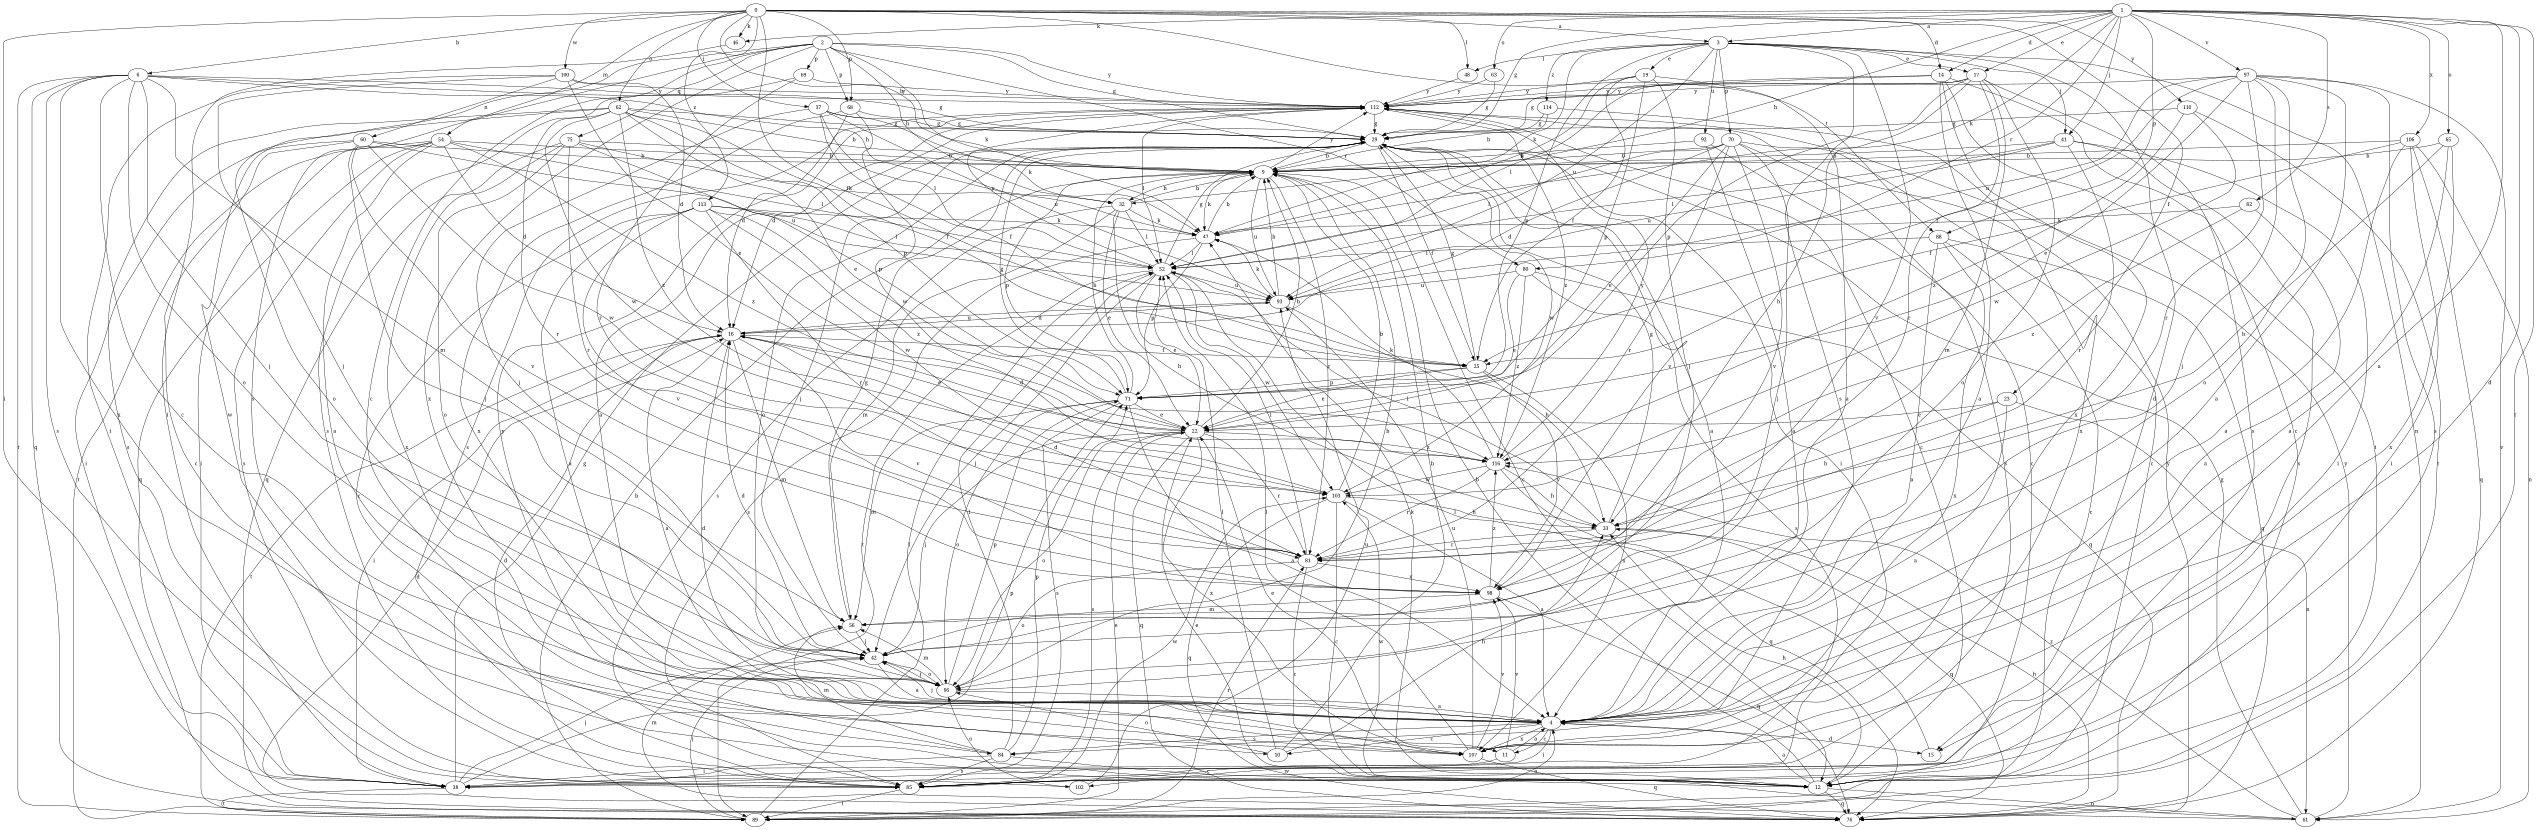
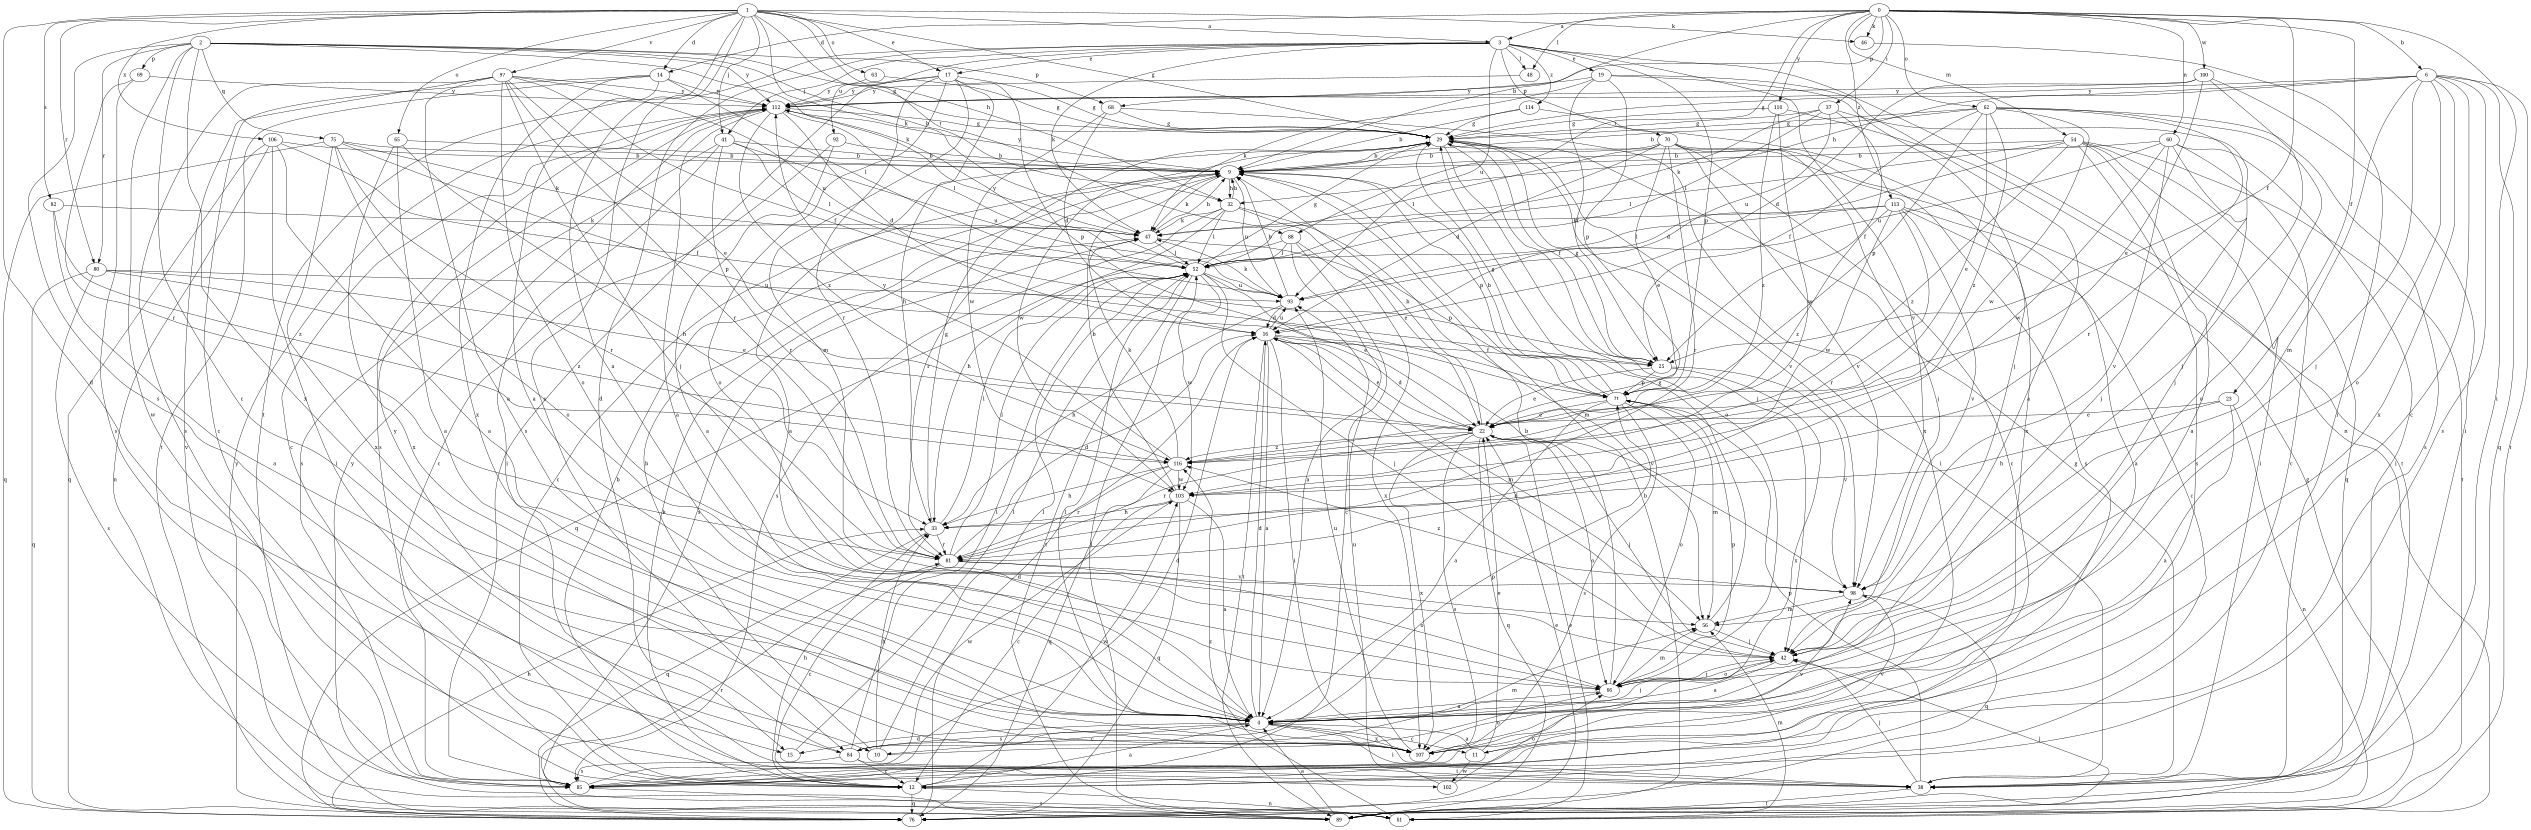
edge "100" -> "60": now "0" -> "60"
edge "1" -> "88": label "p" -> "t"
edge "107" -> "76": removed, label "q"
